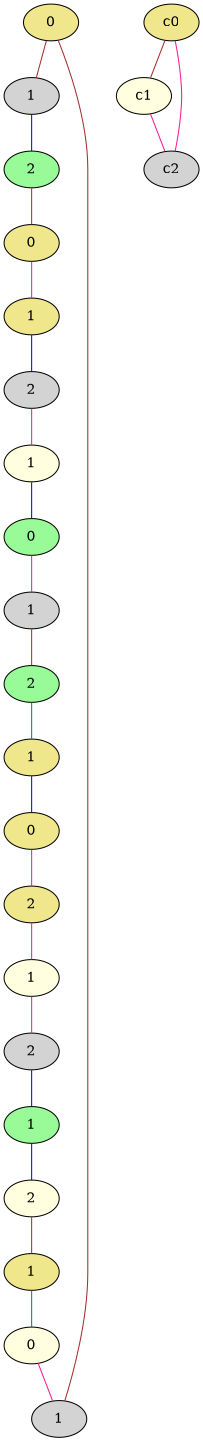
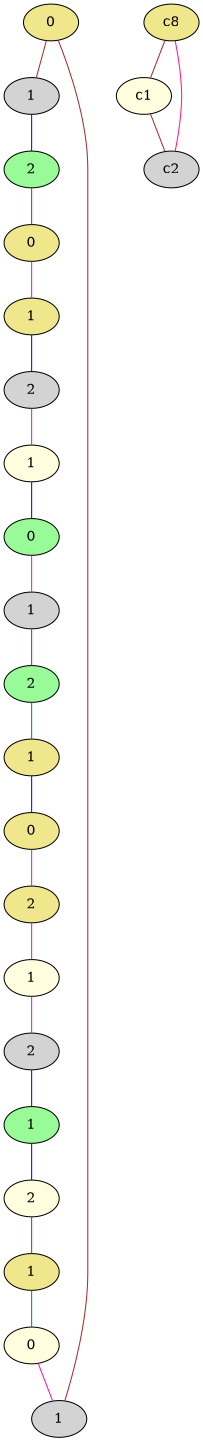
node "c0": label "c0" -> "c8"
edge "c1" -- "c2": color deeppink -> brown
